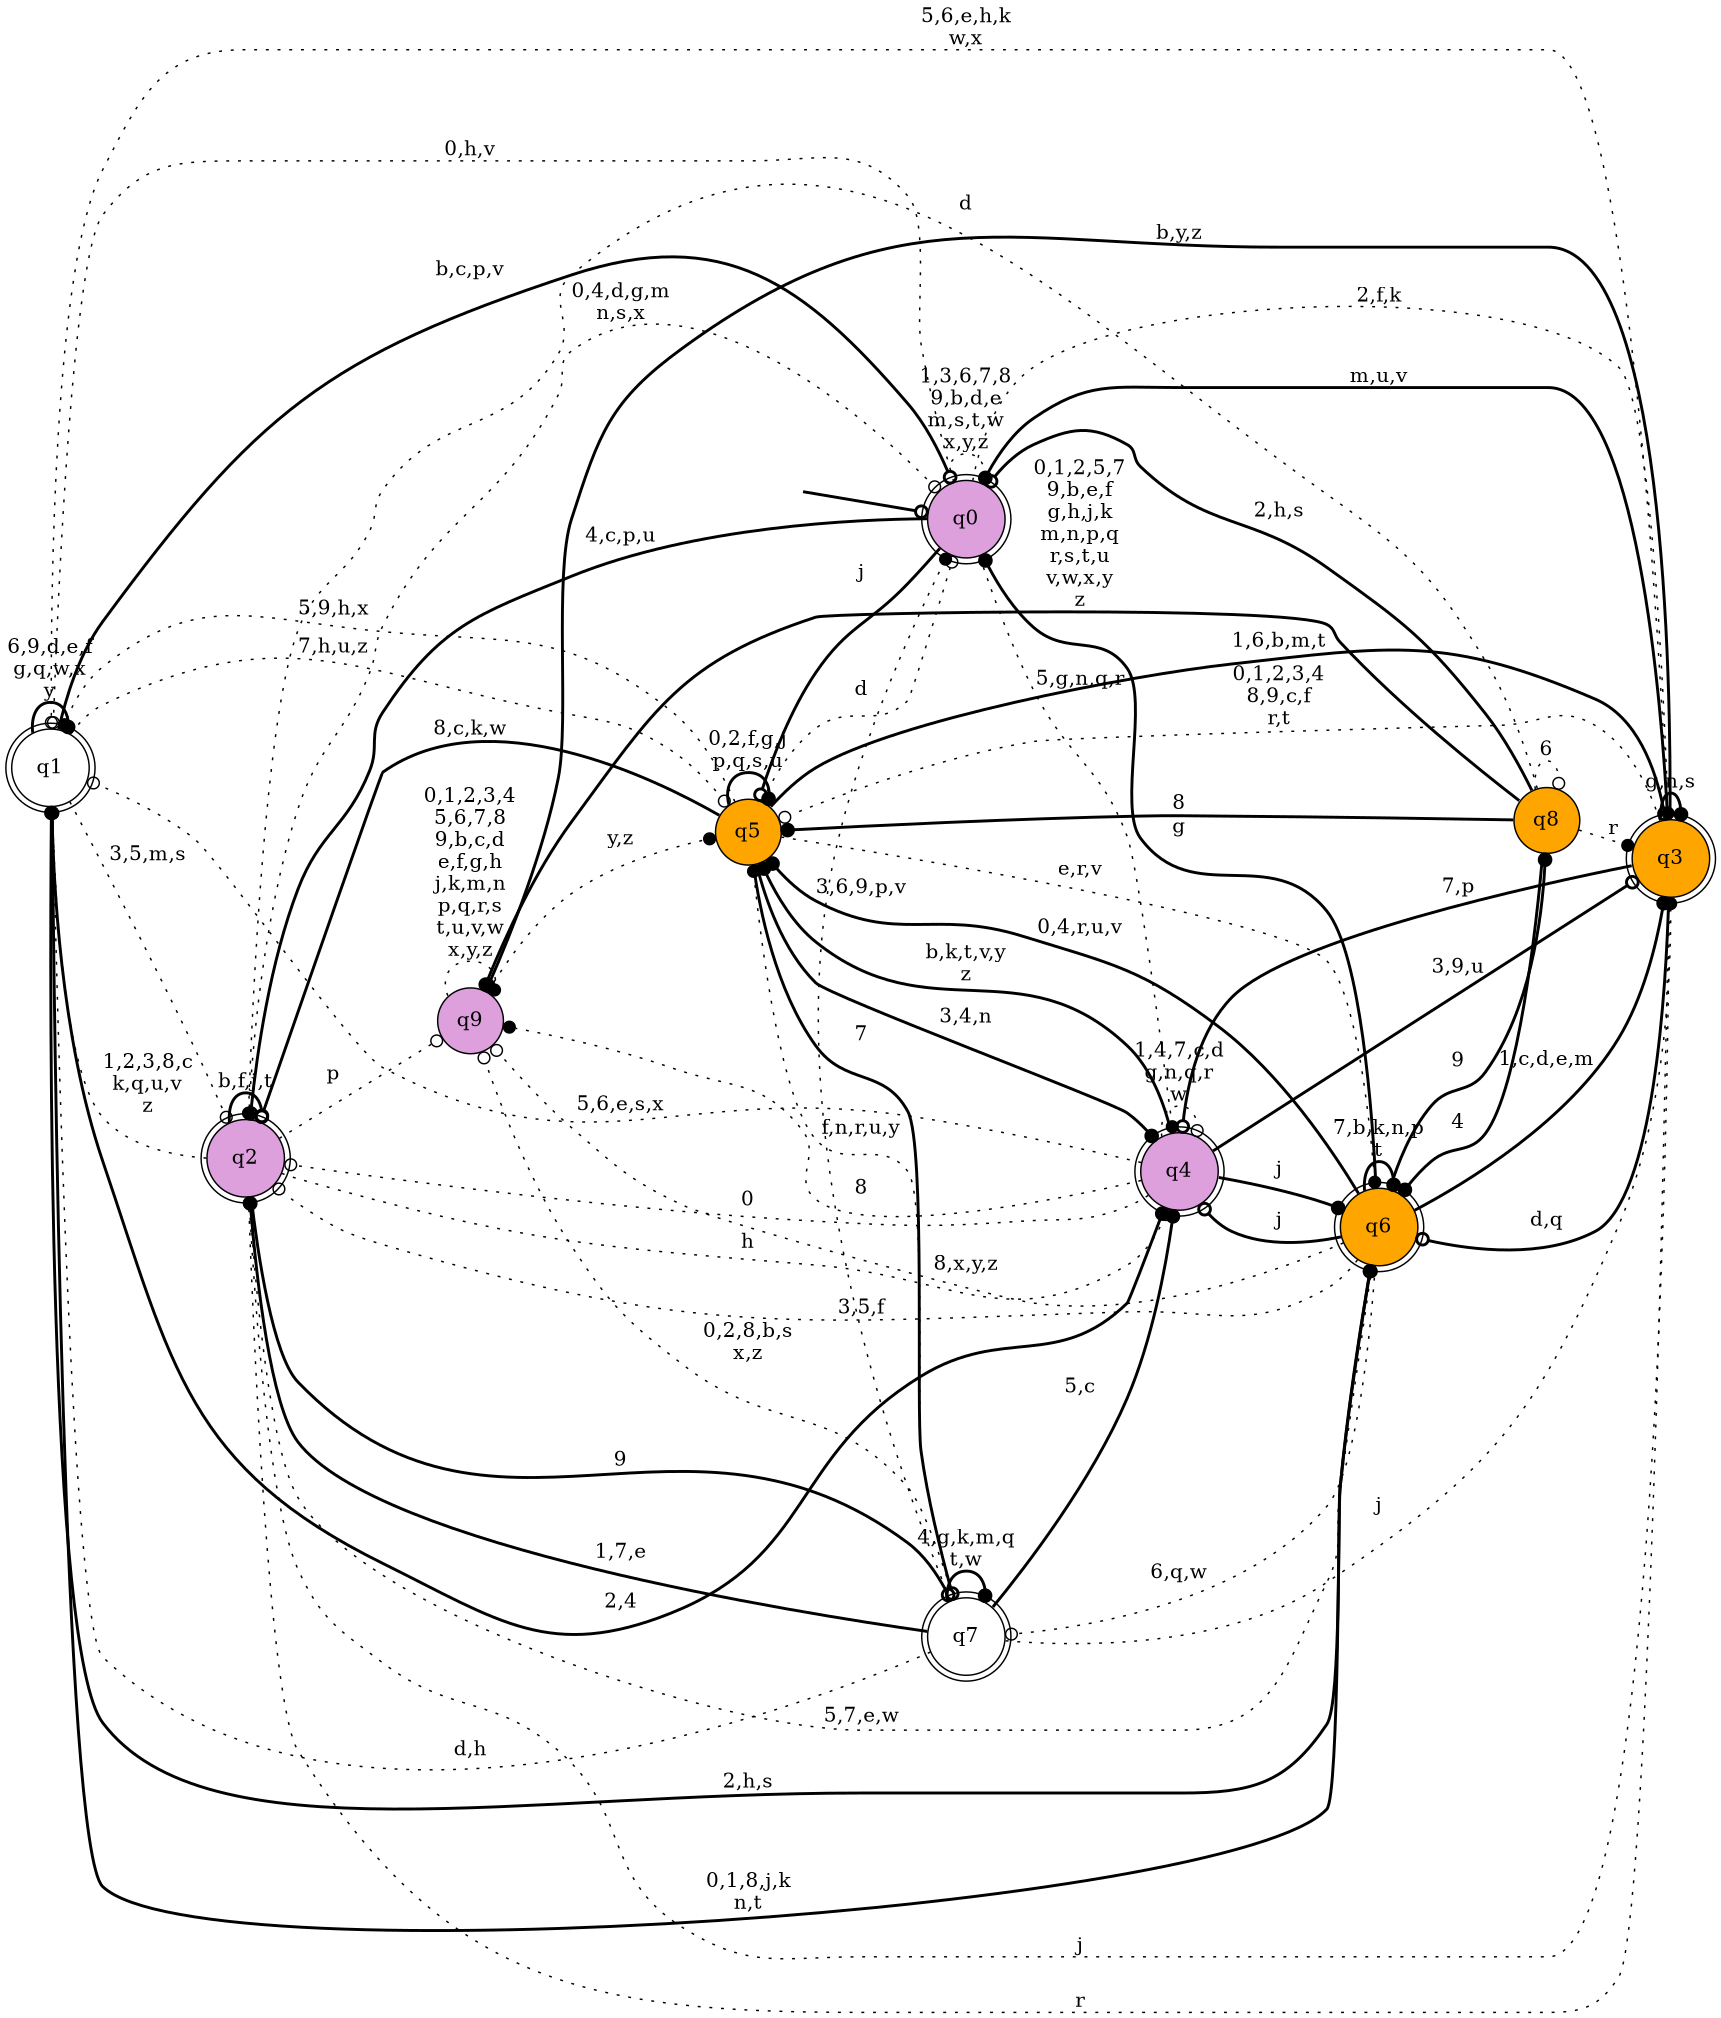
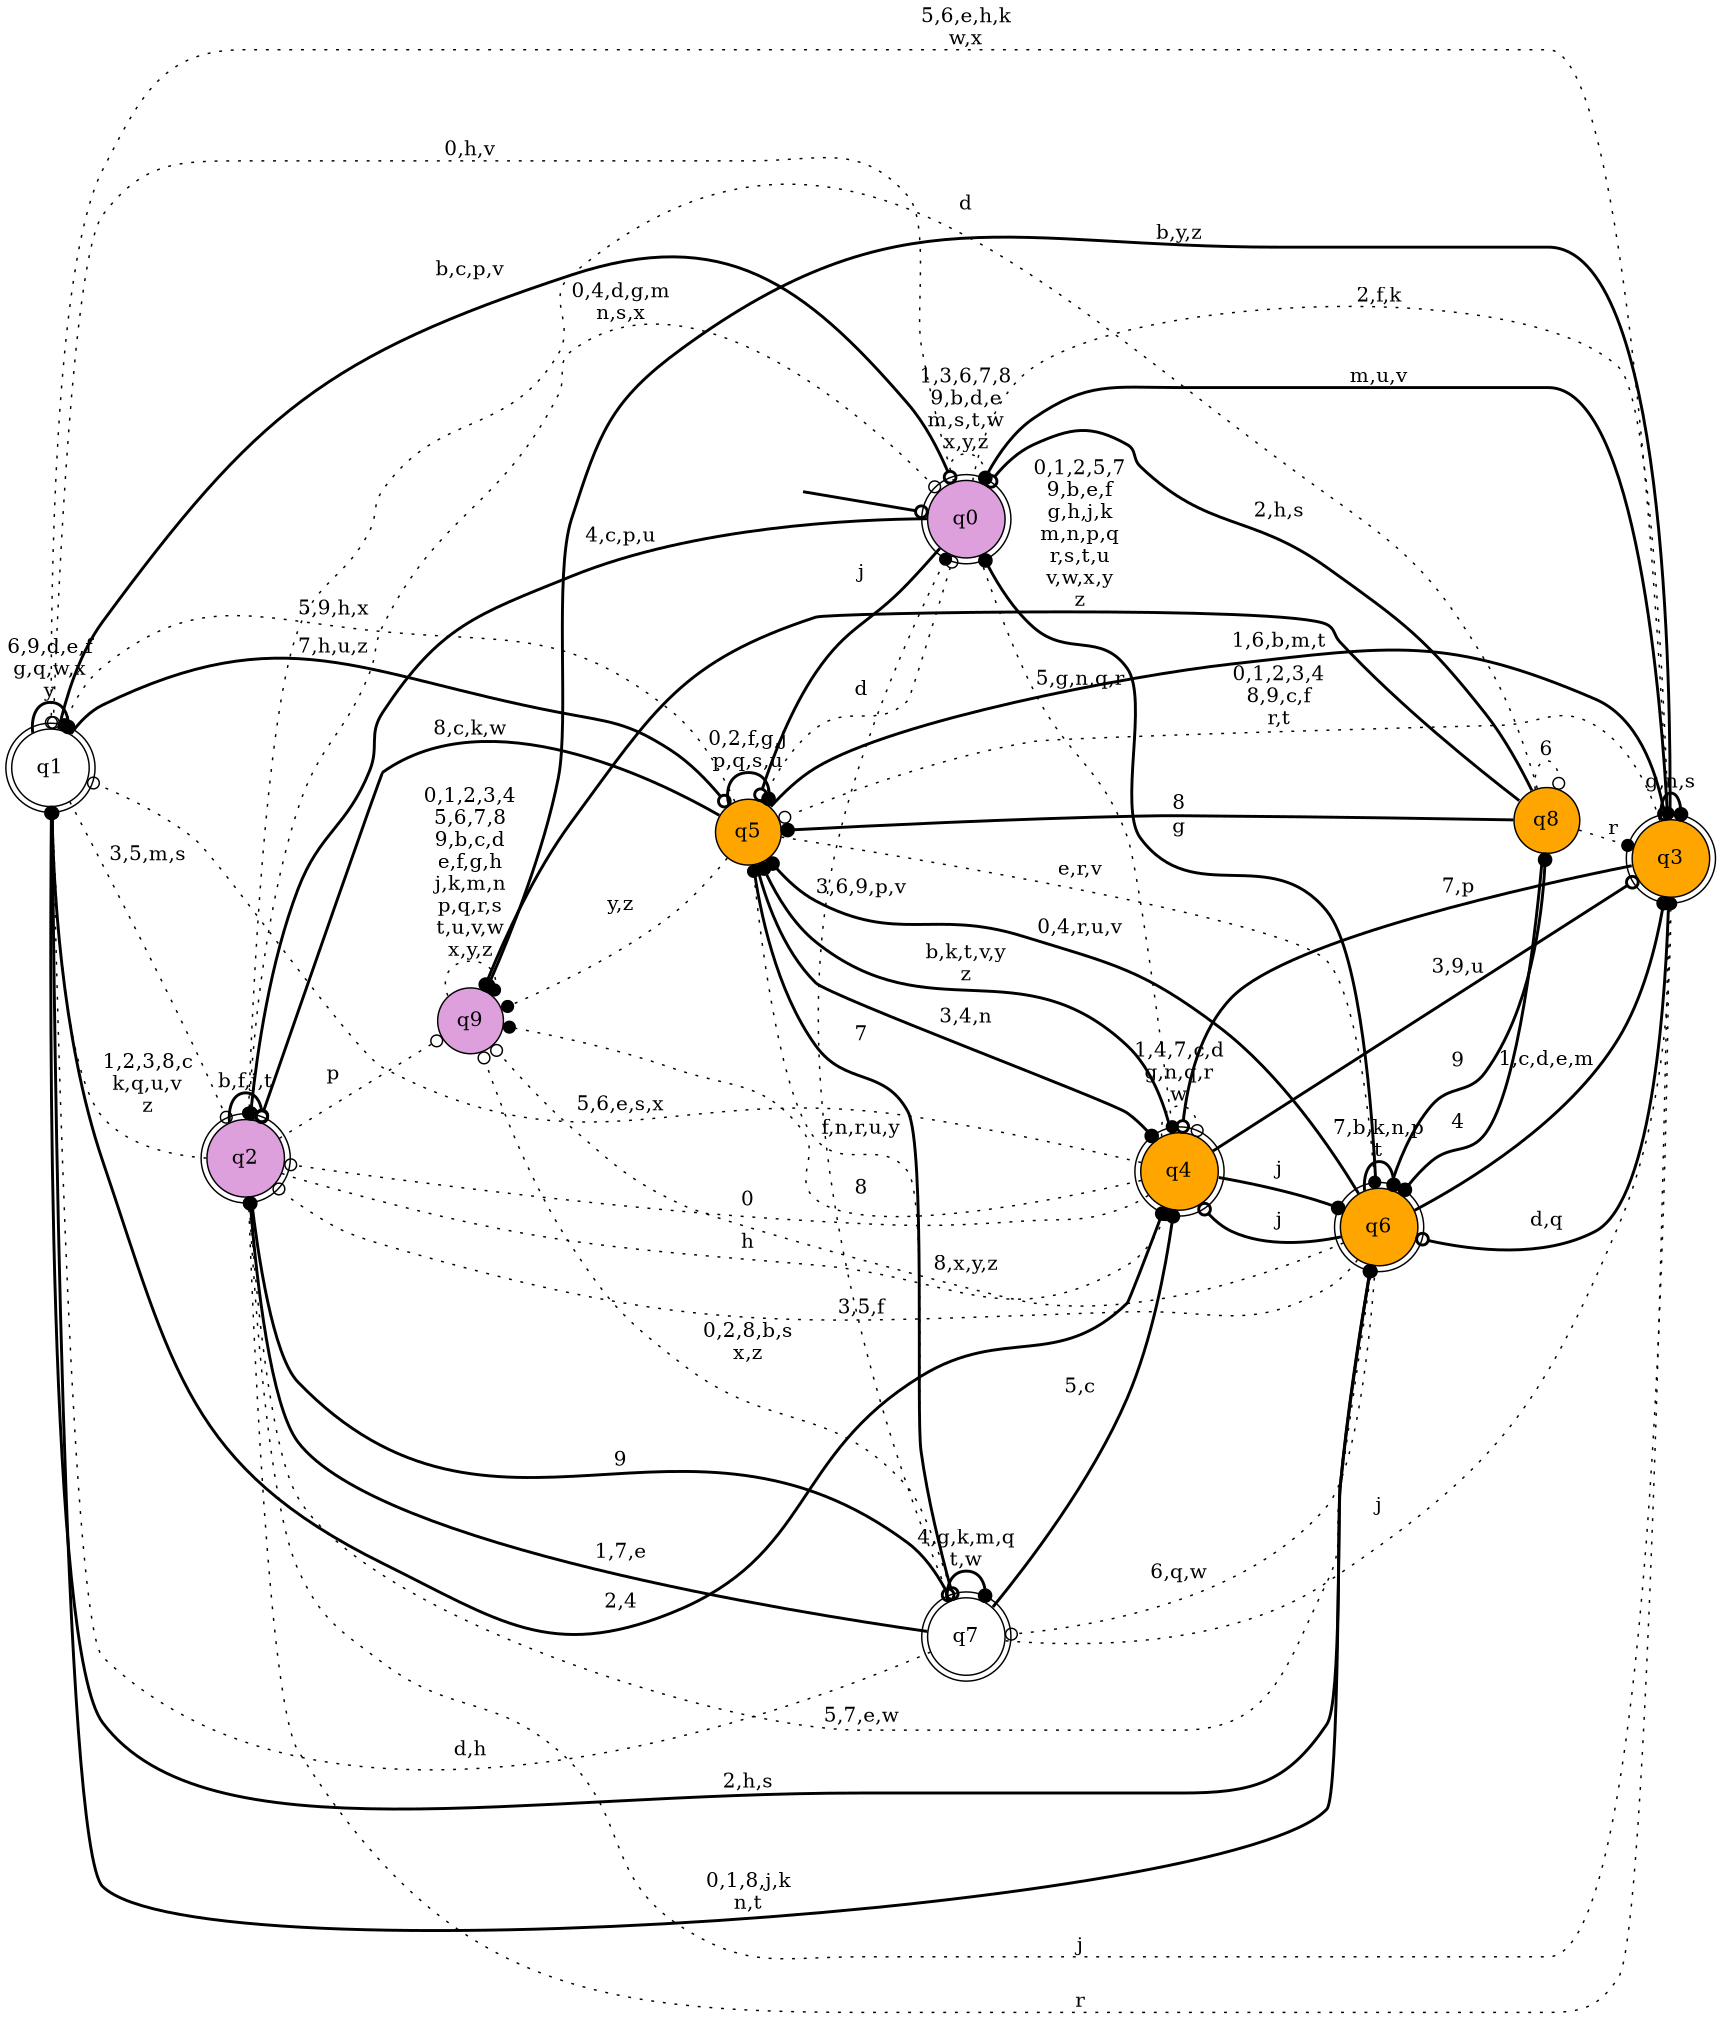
edge "q1" -> "q5": style dotted -> bold
edge "q9" -> "q5": reversed
node "q4": fillcolor plum -> orange
